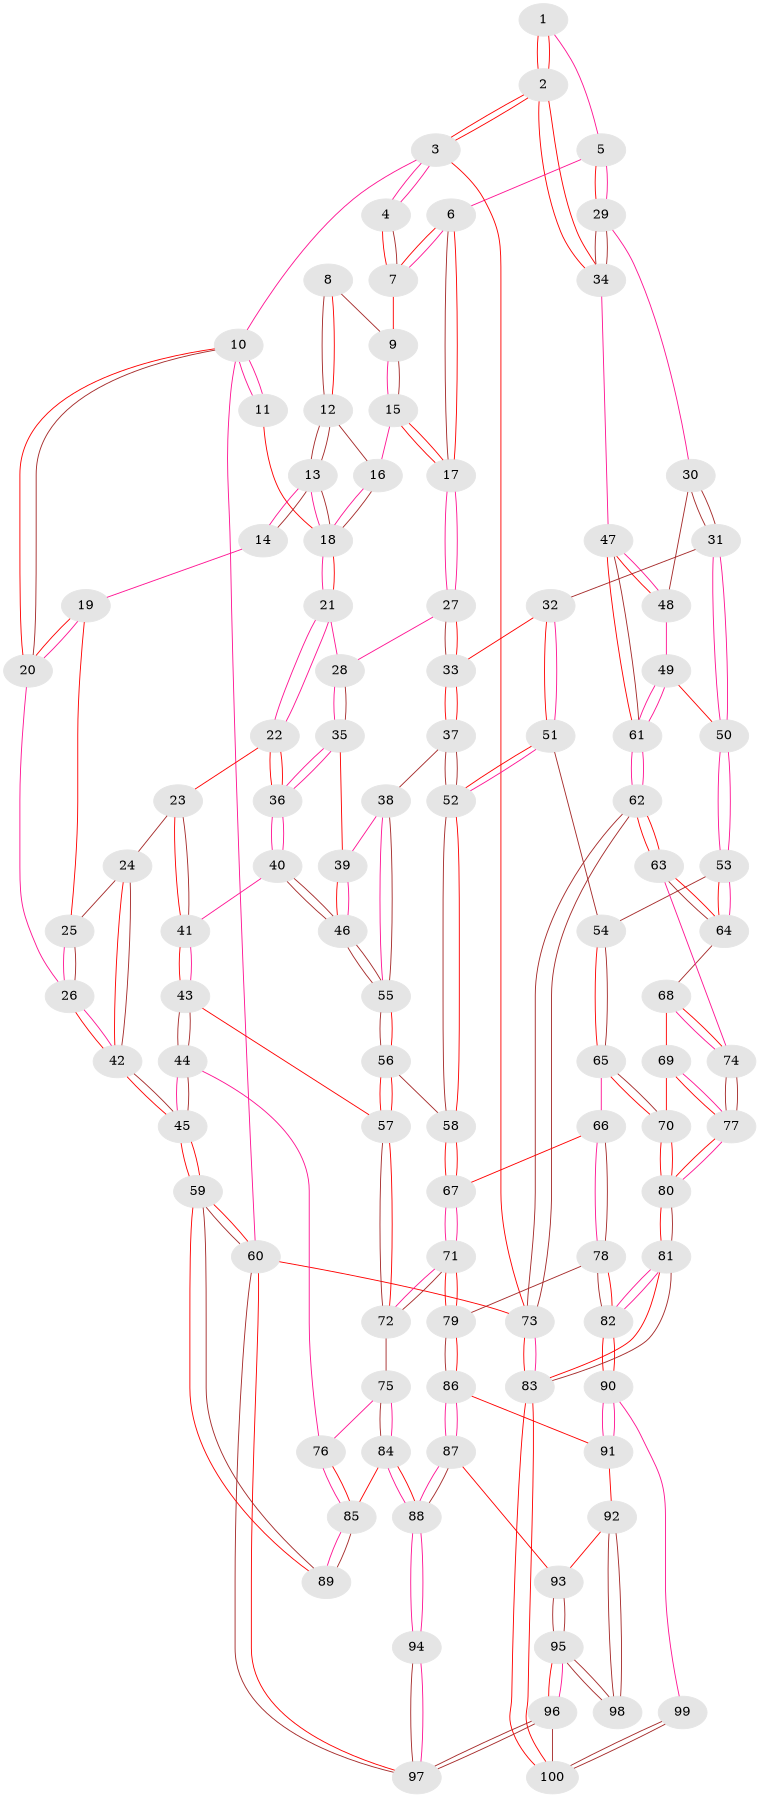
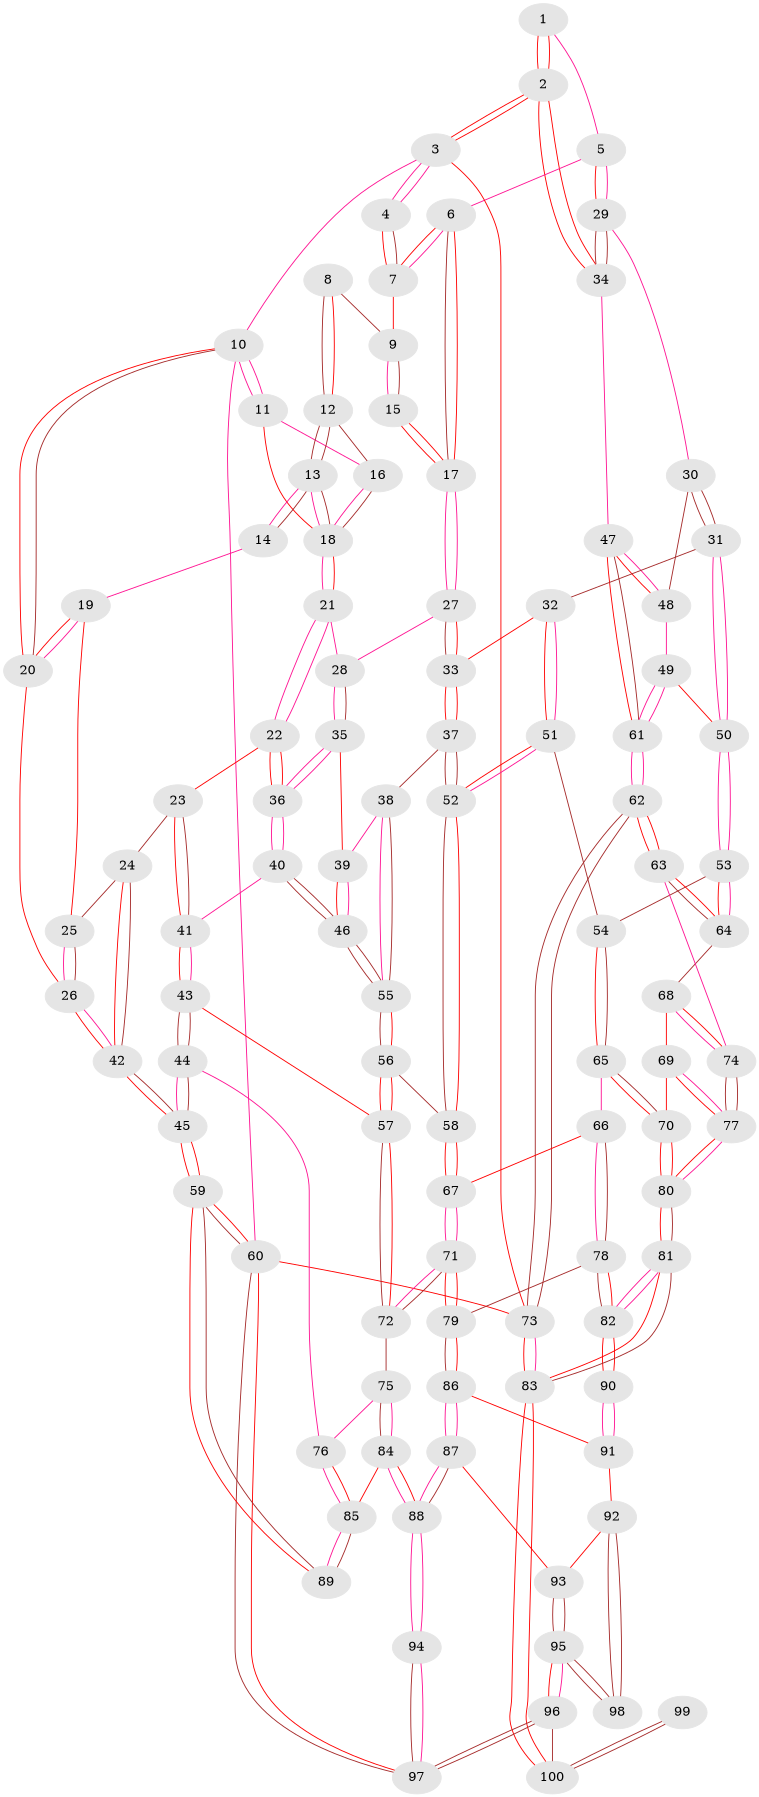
edge "15" -- "16": now "11" -- "16"
edge "20" -- "26": color deeppink -> red
edge "90" -- "99": removed
